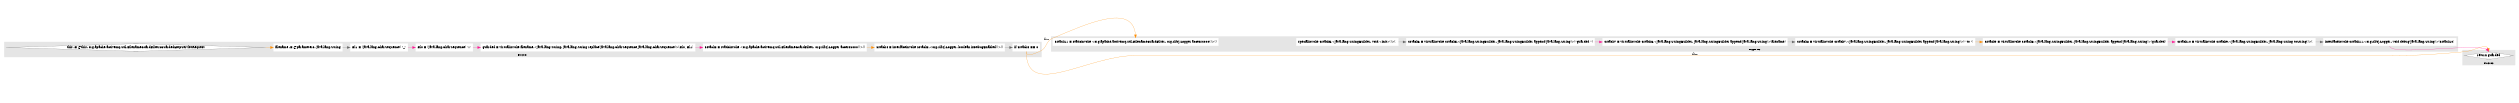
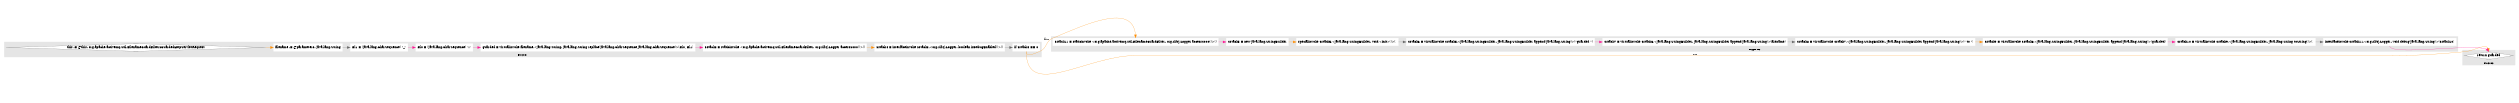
node "$stack5 = new java.lang.StringBuilder": added
edge "if $stack4 == 0" -> "return guarded": label "false" -> "true"
